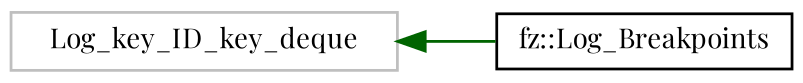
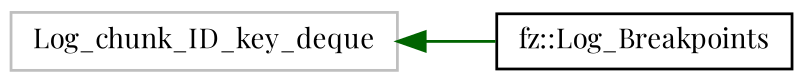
node "Log_key_ID_key_deque": label "Log_key_ID_key_deque" -> "Log_chunk_ID_key_deque"
